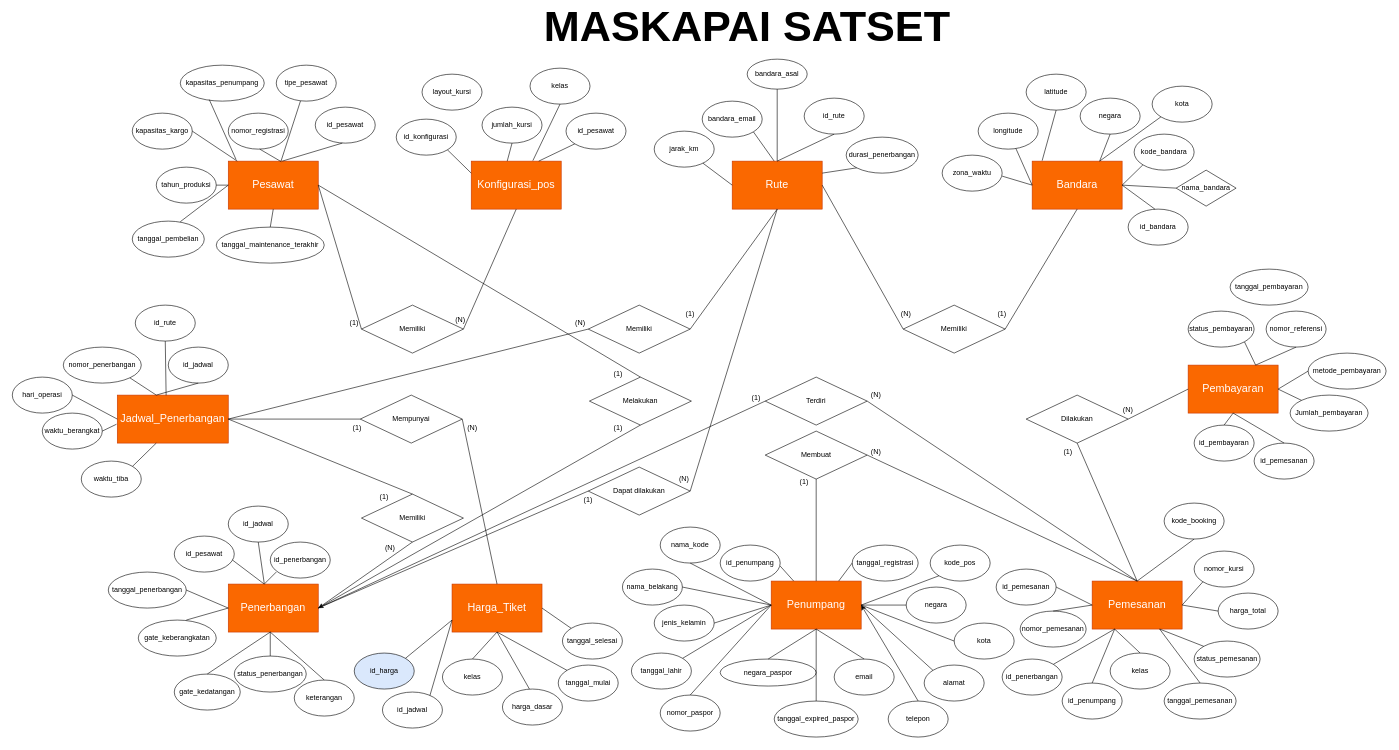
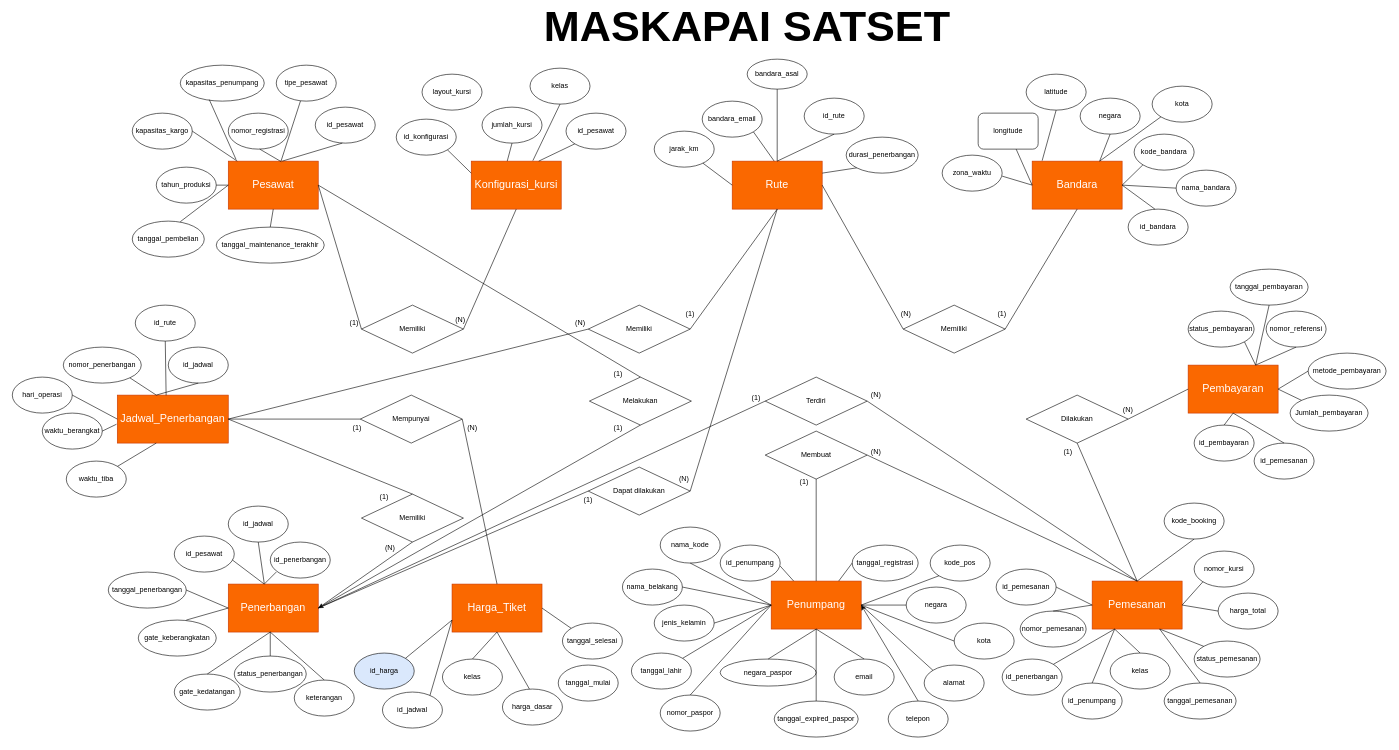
node "longitude": shape ellipse -> rounded rectangle
node "Konfigurasi_pos": label "Konfigurasi_pos" -> "Konfigurasi_kursi"
node "nama_bandara": shape diamond -> ellipse
edge "tanggal_pembayaran" -- "Pembayaran": added
node "waktu_tiba": moved (111, 479) -> (96, 479)
edge "Harga_Tiket" -- "tanggal_mulai": removed
